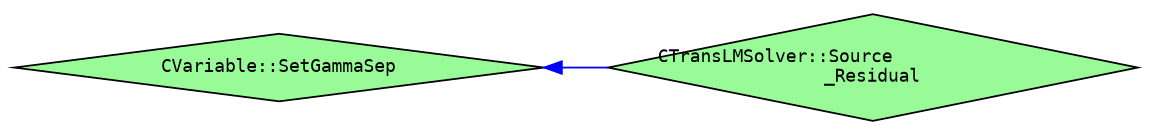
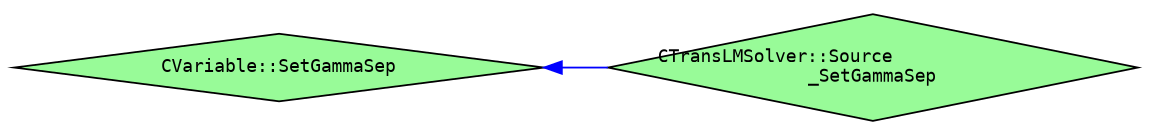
node "CTransLMSolver::Source _Residual": label "CTransLMSolver::Source _Residual" -> "CTransLMSolver::Source _SetGammaSep"
